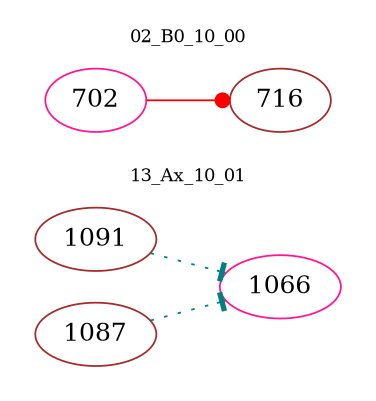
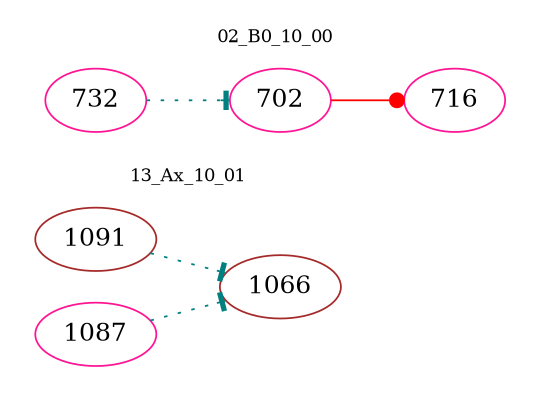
node "732": added
node "716": color brown -> deeppink
node "1066": color deeppink -> brown
node "1087": color brown -> deeppink
